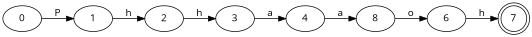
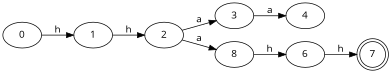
edge "0" -> "1": label "P" -> "h"
edge "2" -> "3": label "h" -> "a"
edge "8" -> "6": label "o" -> "h"
edge "4" -> "8": now "2" -> "8"
